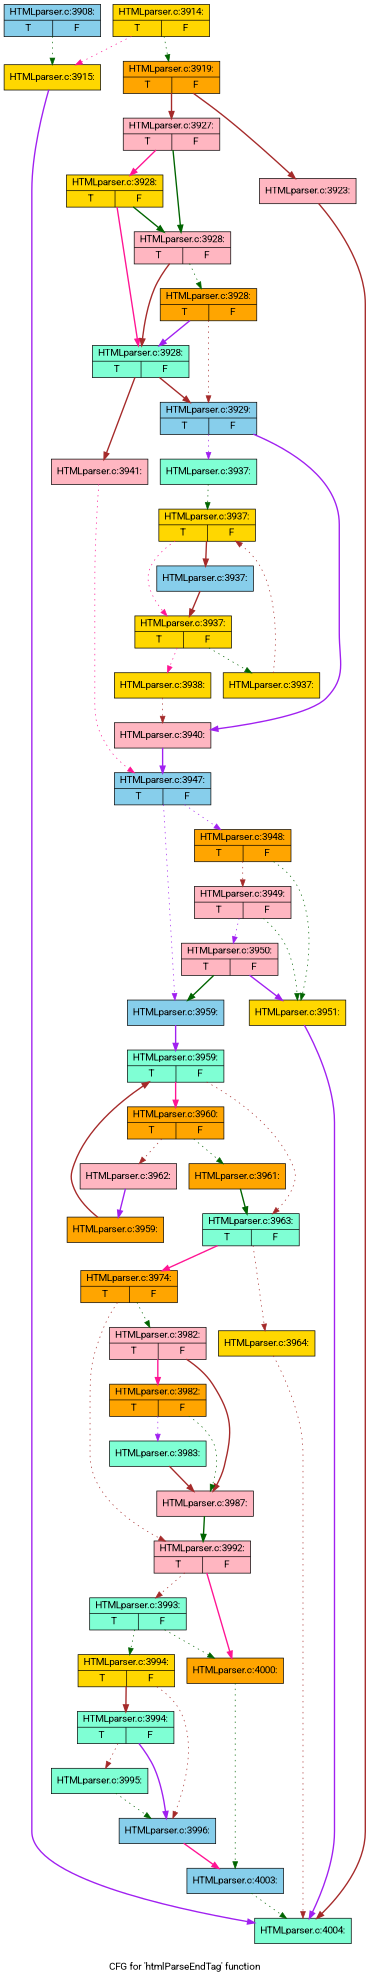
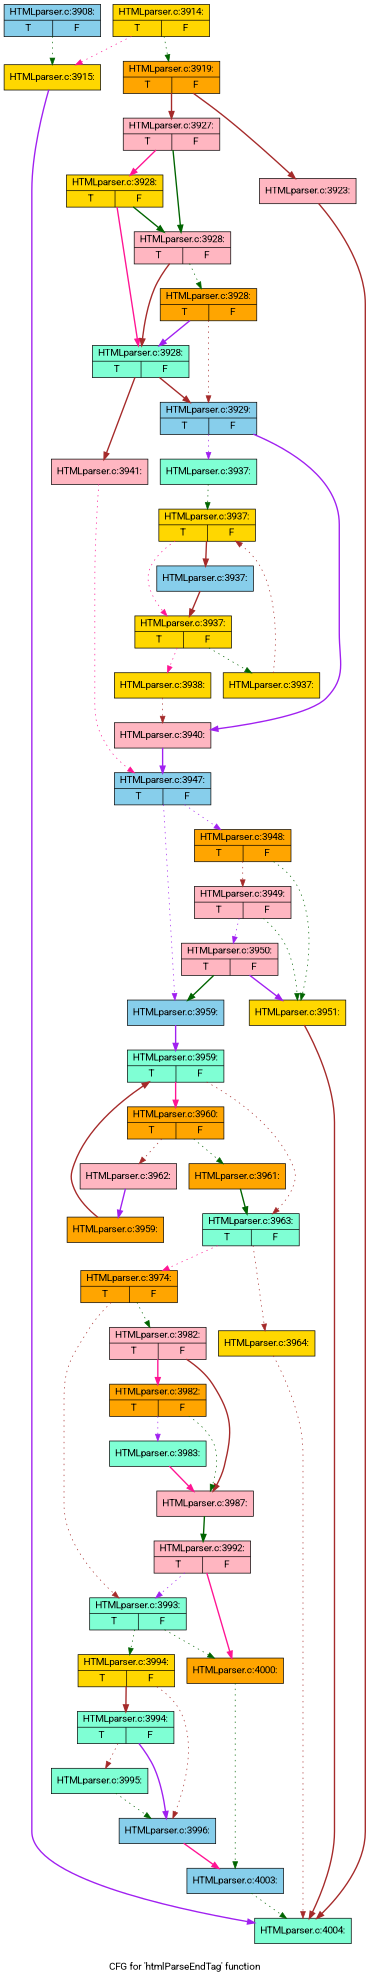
edge "HTMLparser.c:3963:" -> "HTMLparser.c:3974:": style bold -> dotted
edge "HTMLparser.c:3974:" -> "HTMLparser.c:3992:": now "HTMLparser.c:3974:" -> "HTMLparser.c:3993:"
edge "HTMLparser.c:3951:" -> "HTMLparser.c:4004:": color purple -> brown
edge "HTMLparser.c:3983:" -> "HTMLparser.c:3987:": color brown -> deeppink
edge "HTMLparser.c:3992:" -> "HTMLparser.c:3993:": color brown -> purple
